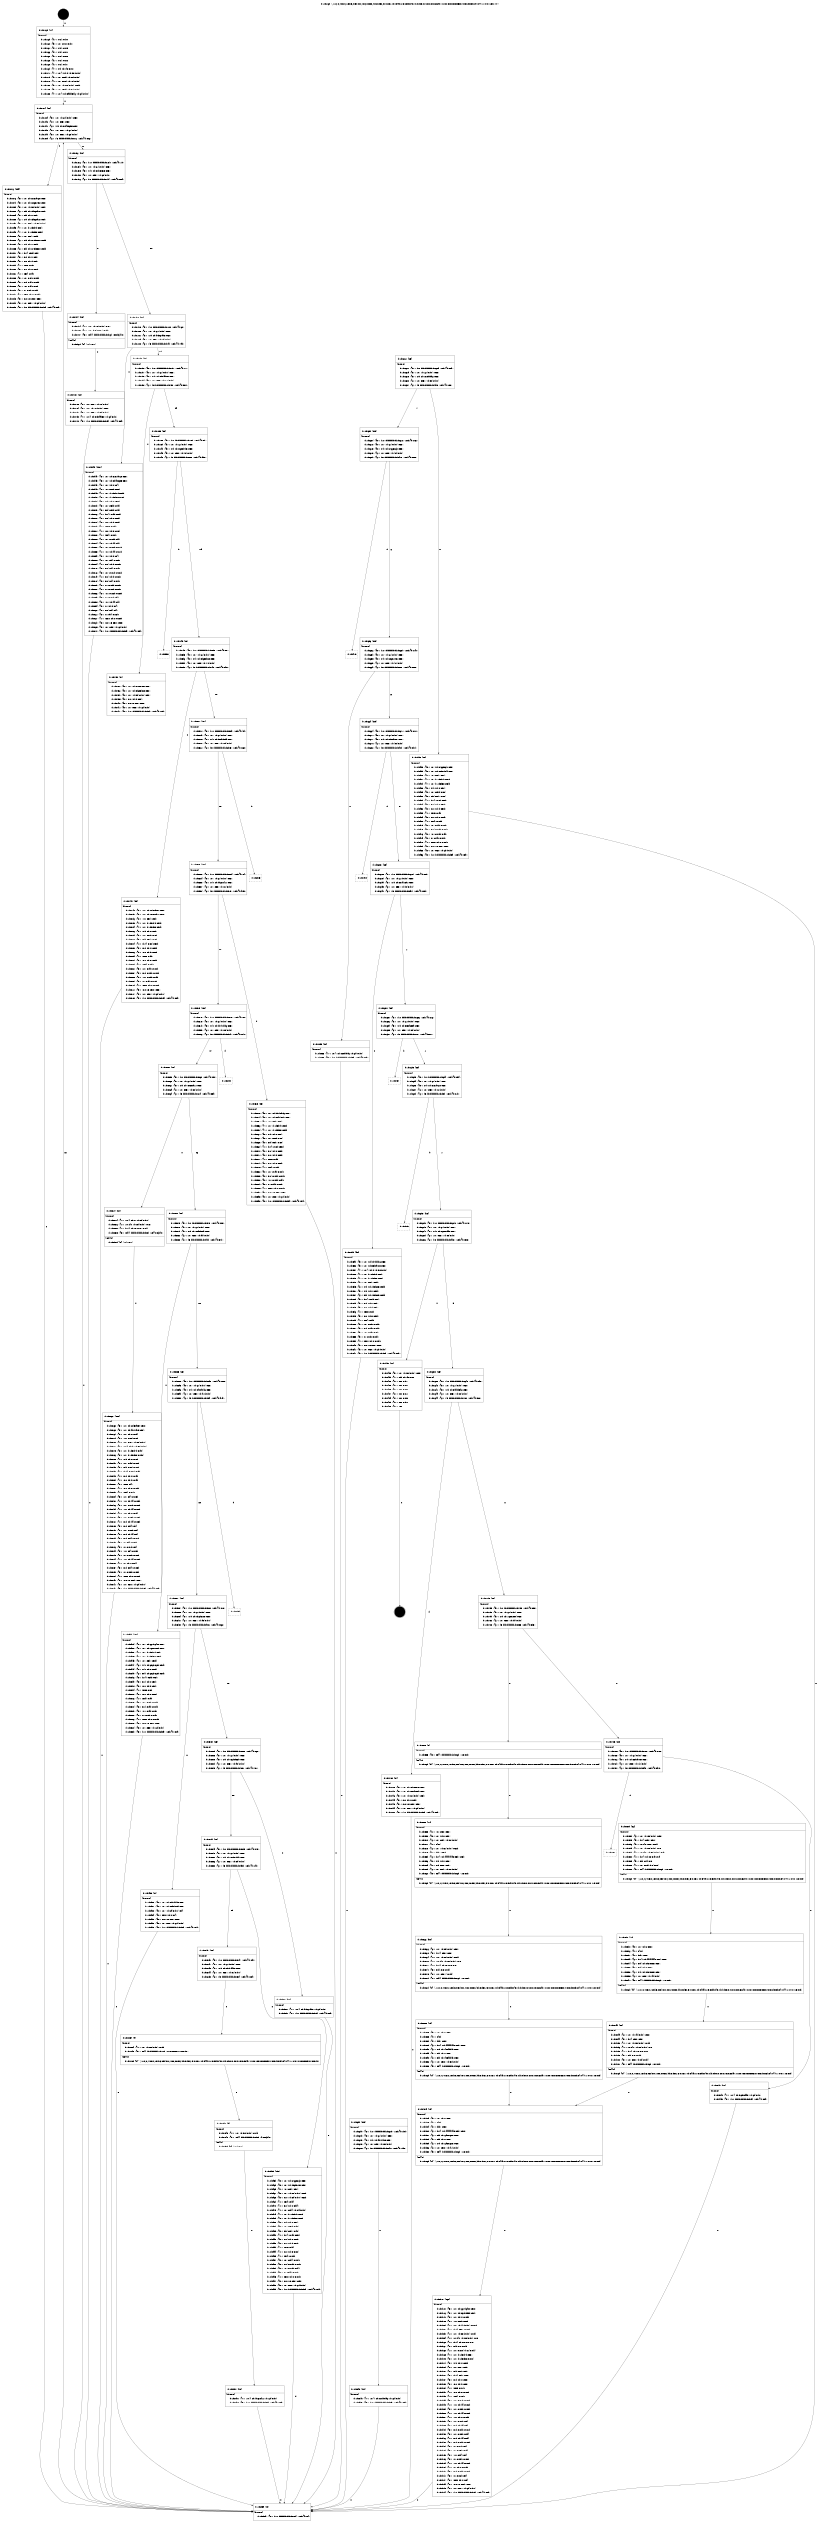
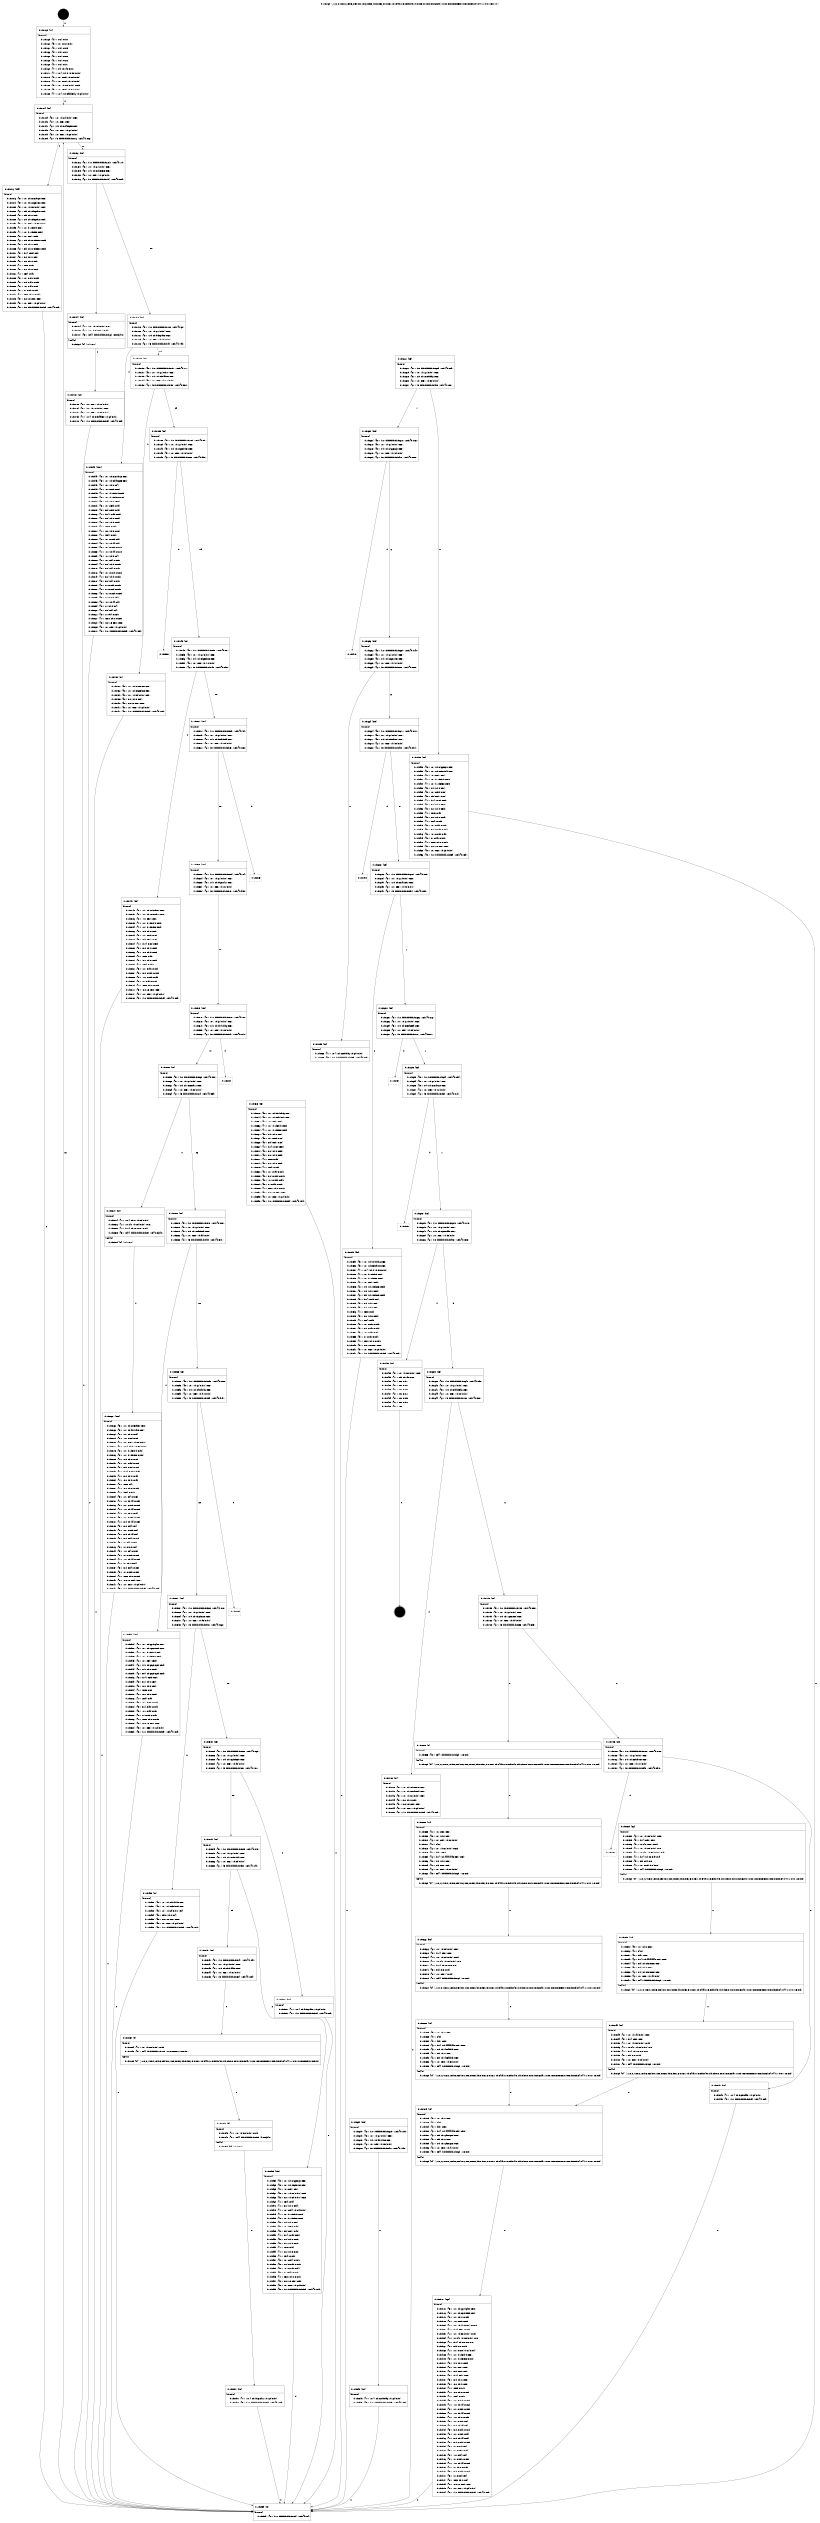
edge "0x40152a [25]" -> "0x401e4a [83]": removed, label "1"
edge "0x4017e1 [27]" -> "0x4020e9 [5]": added, label "1"
